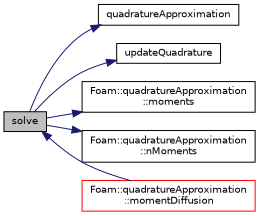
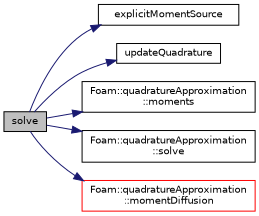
node "quadratureApproximation": label "quadratureApproximation" -> "explicitMomentSource"
node "Foam::quadratureApproximation ::nMoments": label "Foam::quadratureApproximation ::nMoments" -> "Foam::quadratureApproximation ::solve"
edge "Foam::quadratureApproximation ::momentDiffusion" -> "solve": reversed
